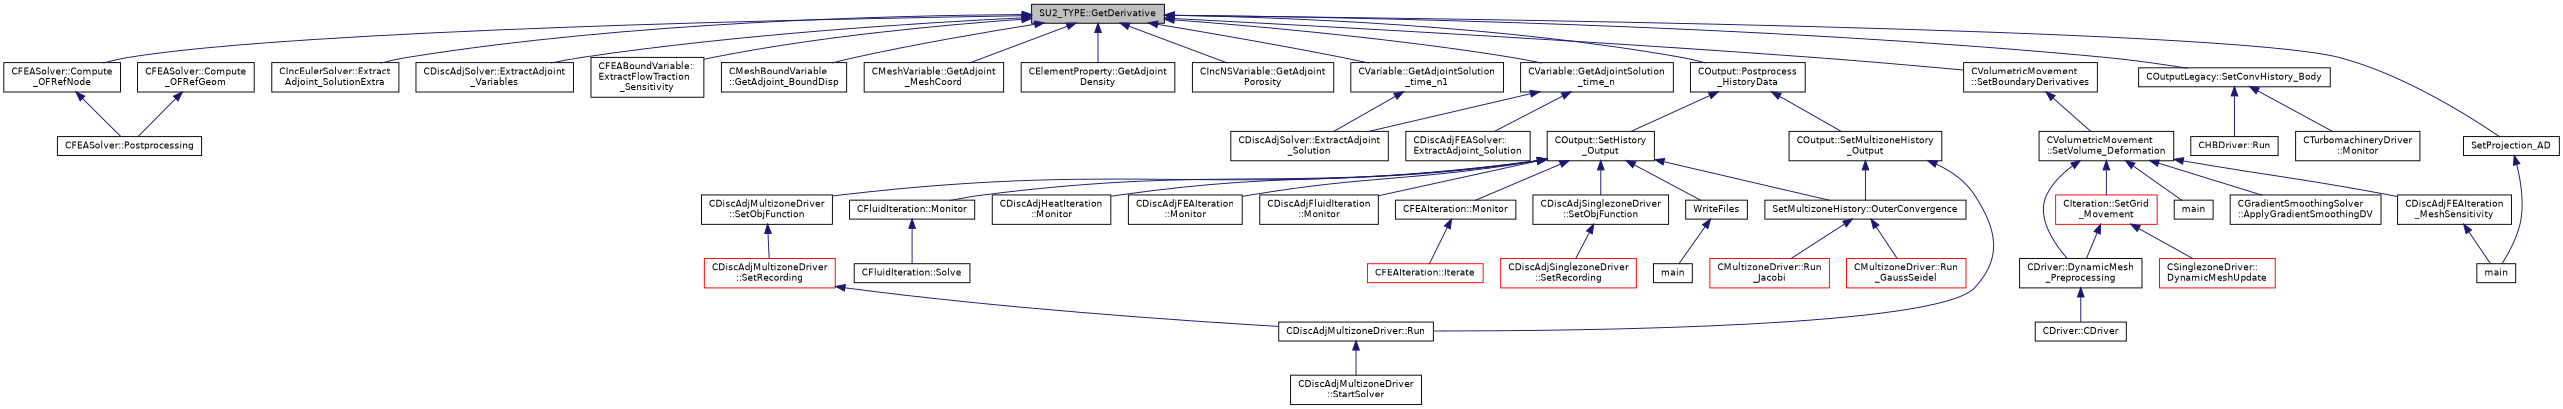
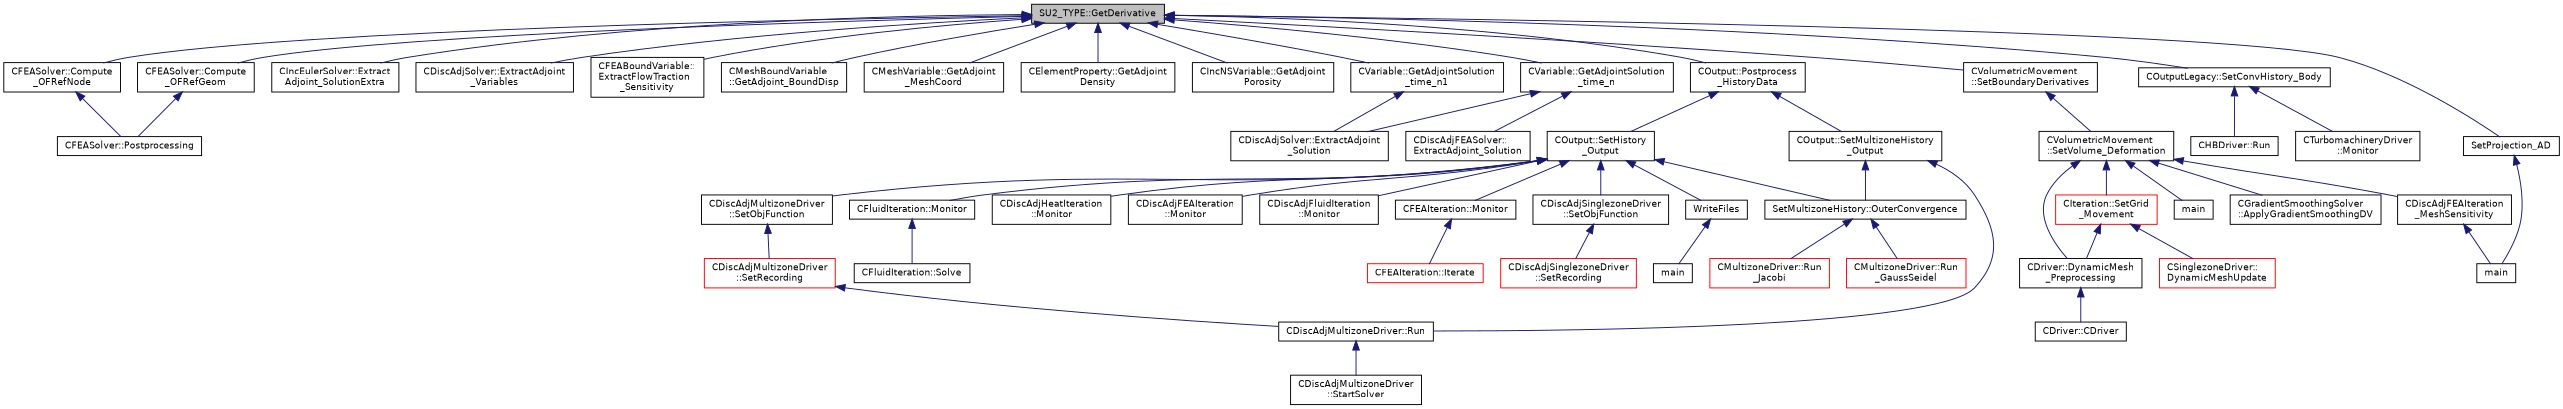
edge "CFEASolver::Compute _OFRefGeom" -> "SU2_TYPE::GetDerivative": added
